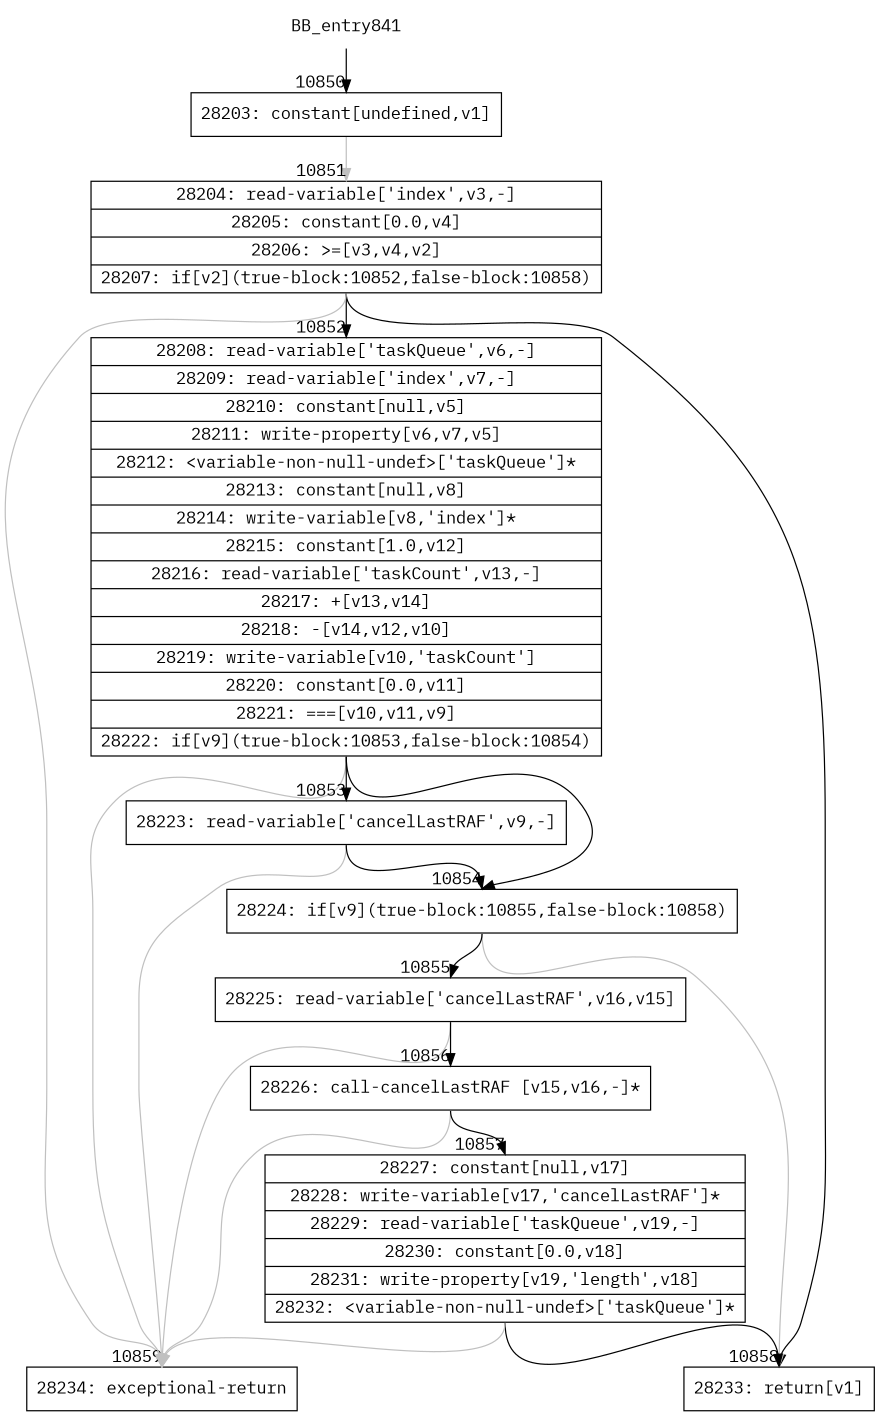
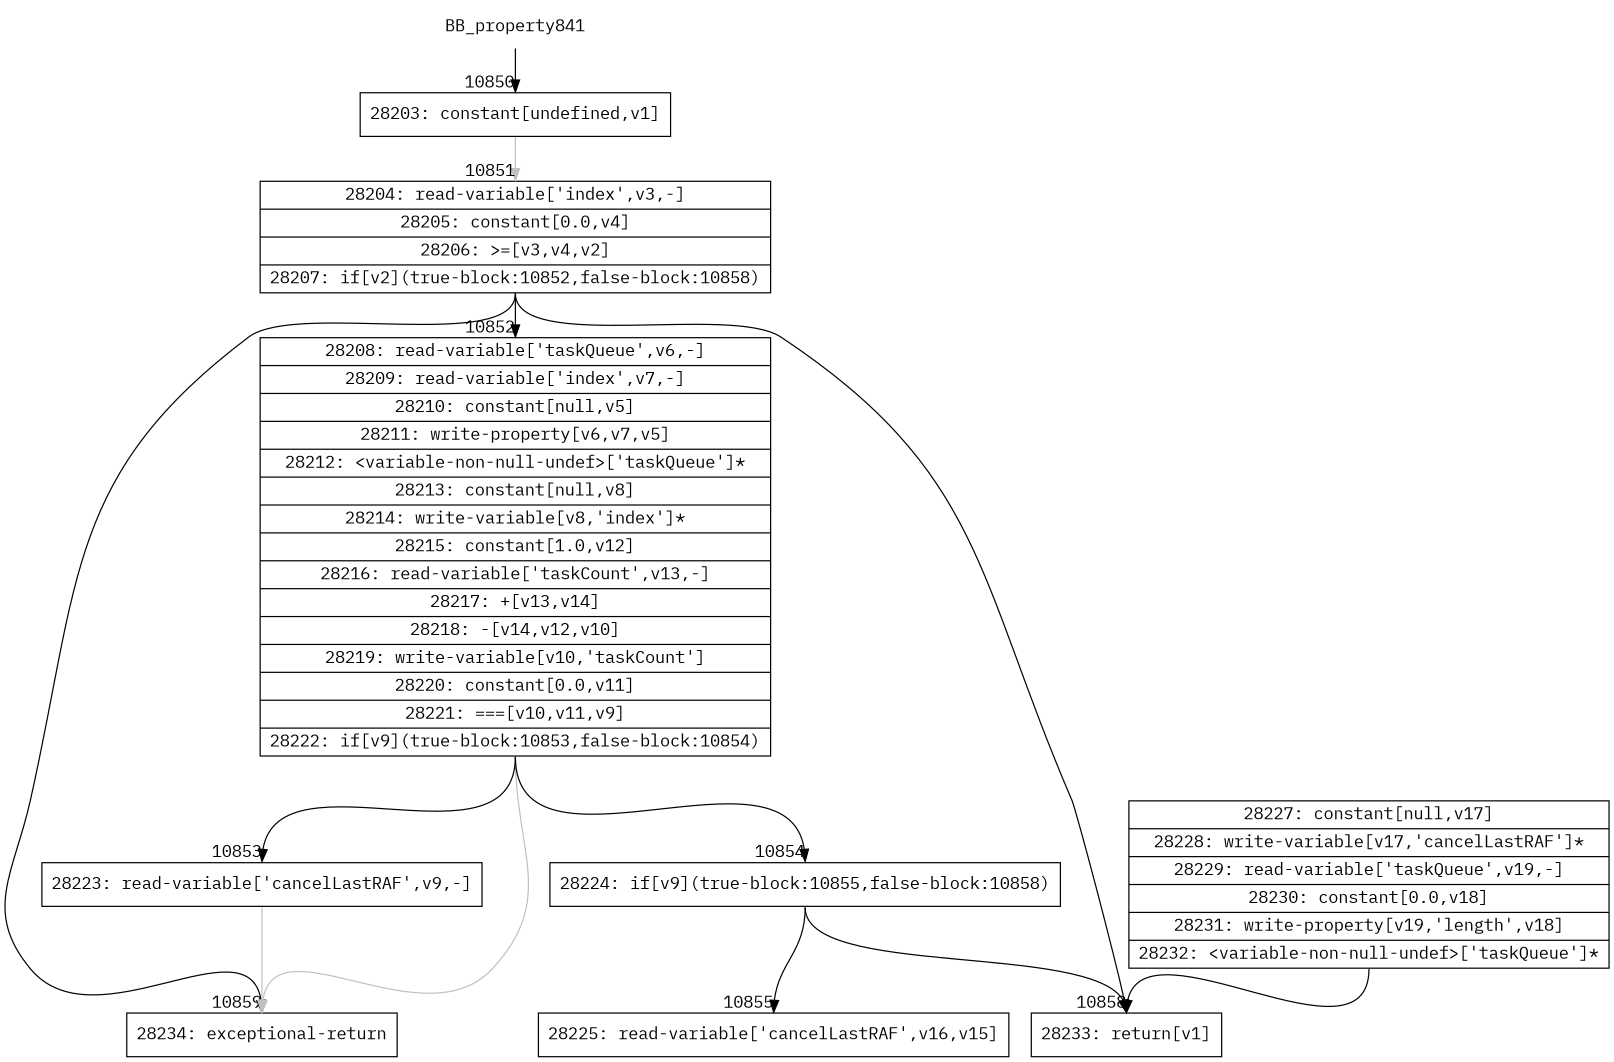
node "BB_entry841": label "BB_entry841" -> "BB_property841"
edge "28204: read-variable['index',v3,-]" -> "28234: exceptional-return": color gray -> black
edge "28223: read-variable['cancelLastRAF',v9,-]" -> "28224: if[v9](true-block:10855,false-block:10858)": removed
edge "28224: if[v9](true-block:10855,false-block:10858)" -> "28233: return[v1]": color gray -> black
node "28226: call-cancelLastRAF [v15,v16,-]*": removed
edge "28225: read-variable['cancelLastRAF',v16,v15]" -> "28234: exceptional-return": removed
edge "28227: constant[null,v17]" -> "28234: exceptional-return": removed
